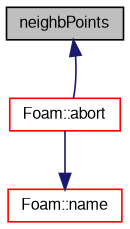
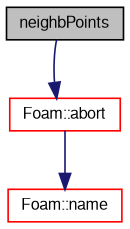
edge "Foam::abort" -> "neighbPoints": reversed
